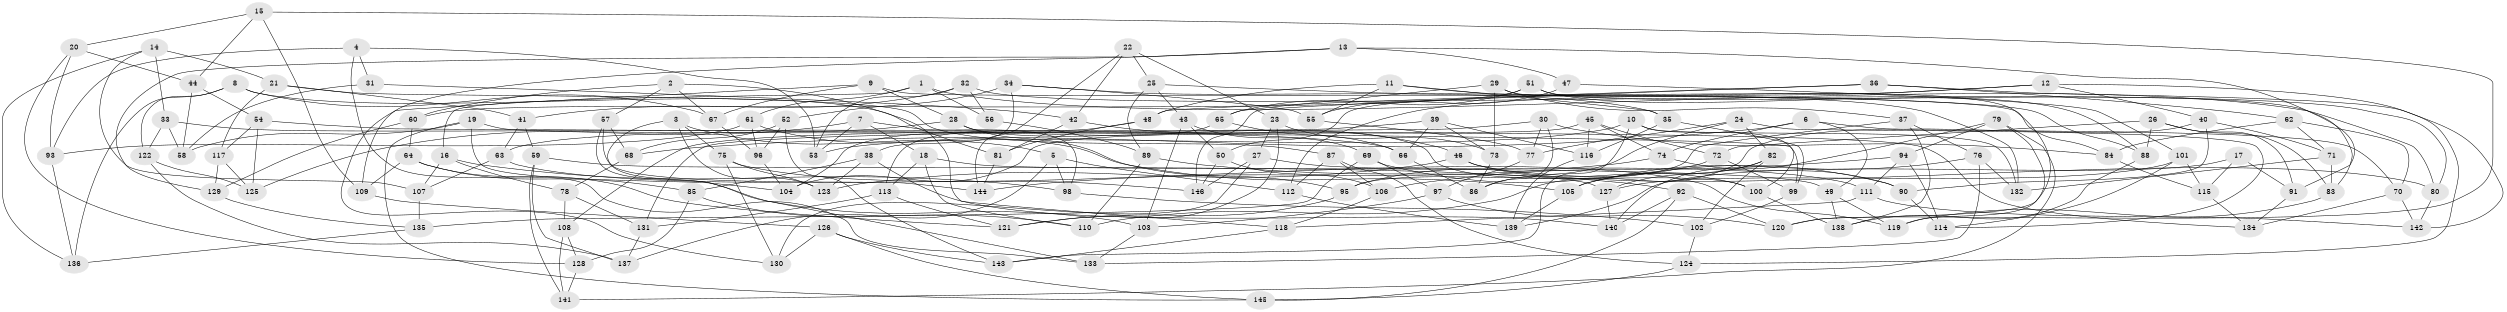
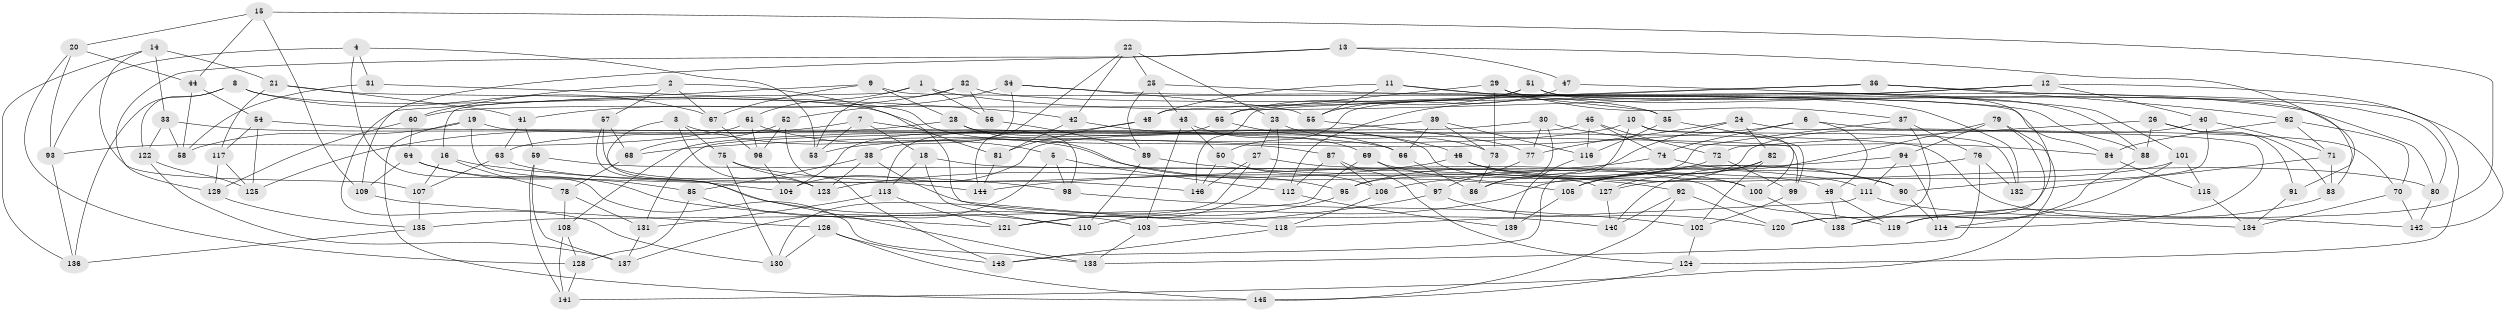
node "17": removed
